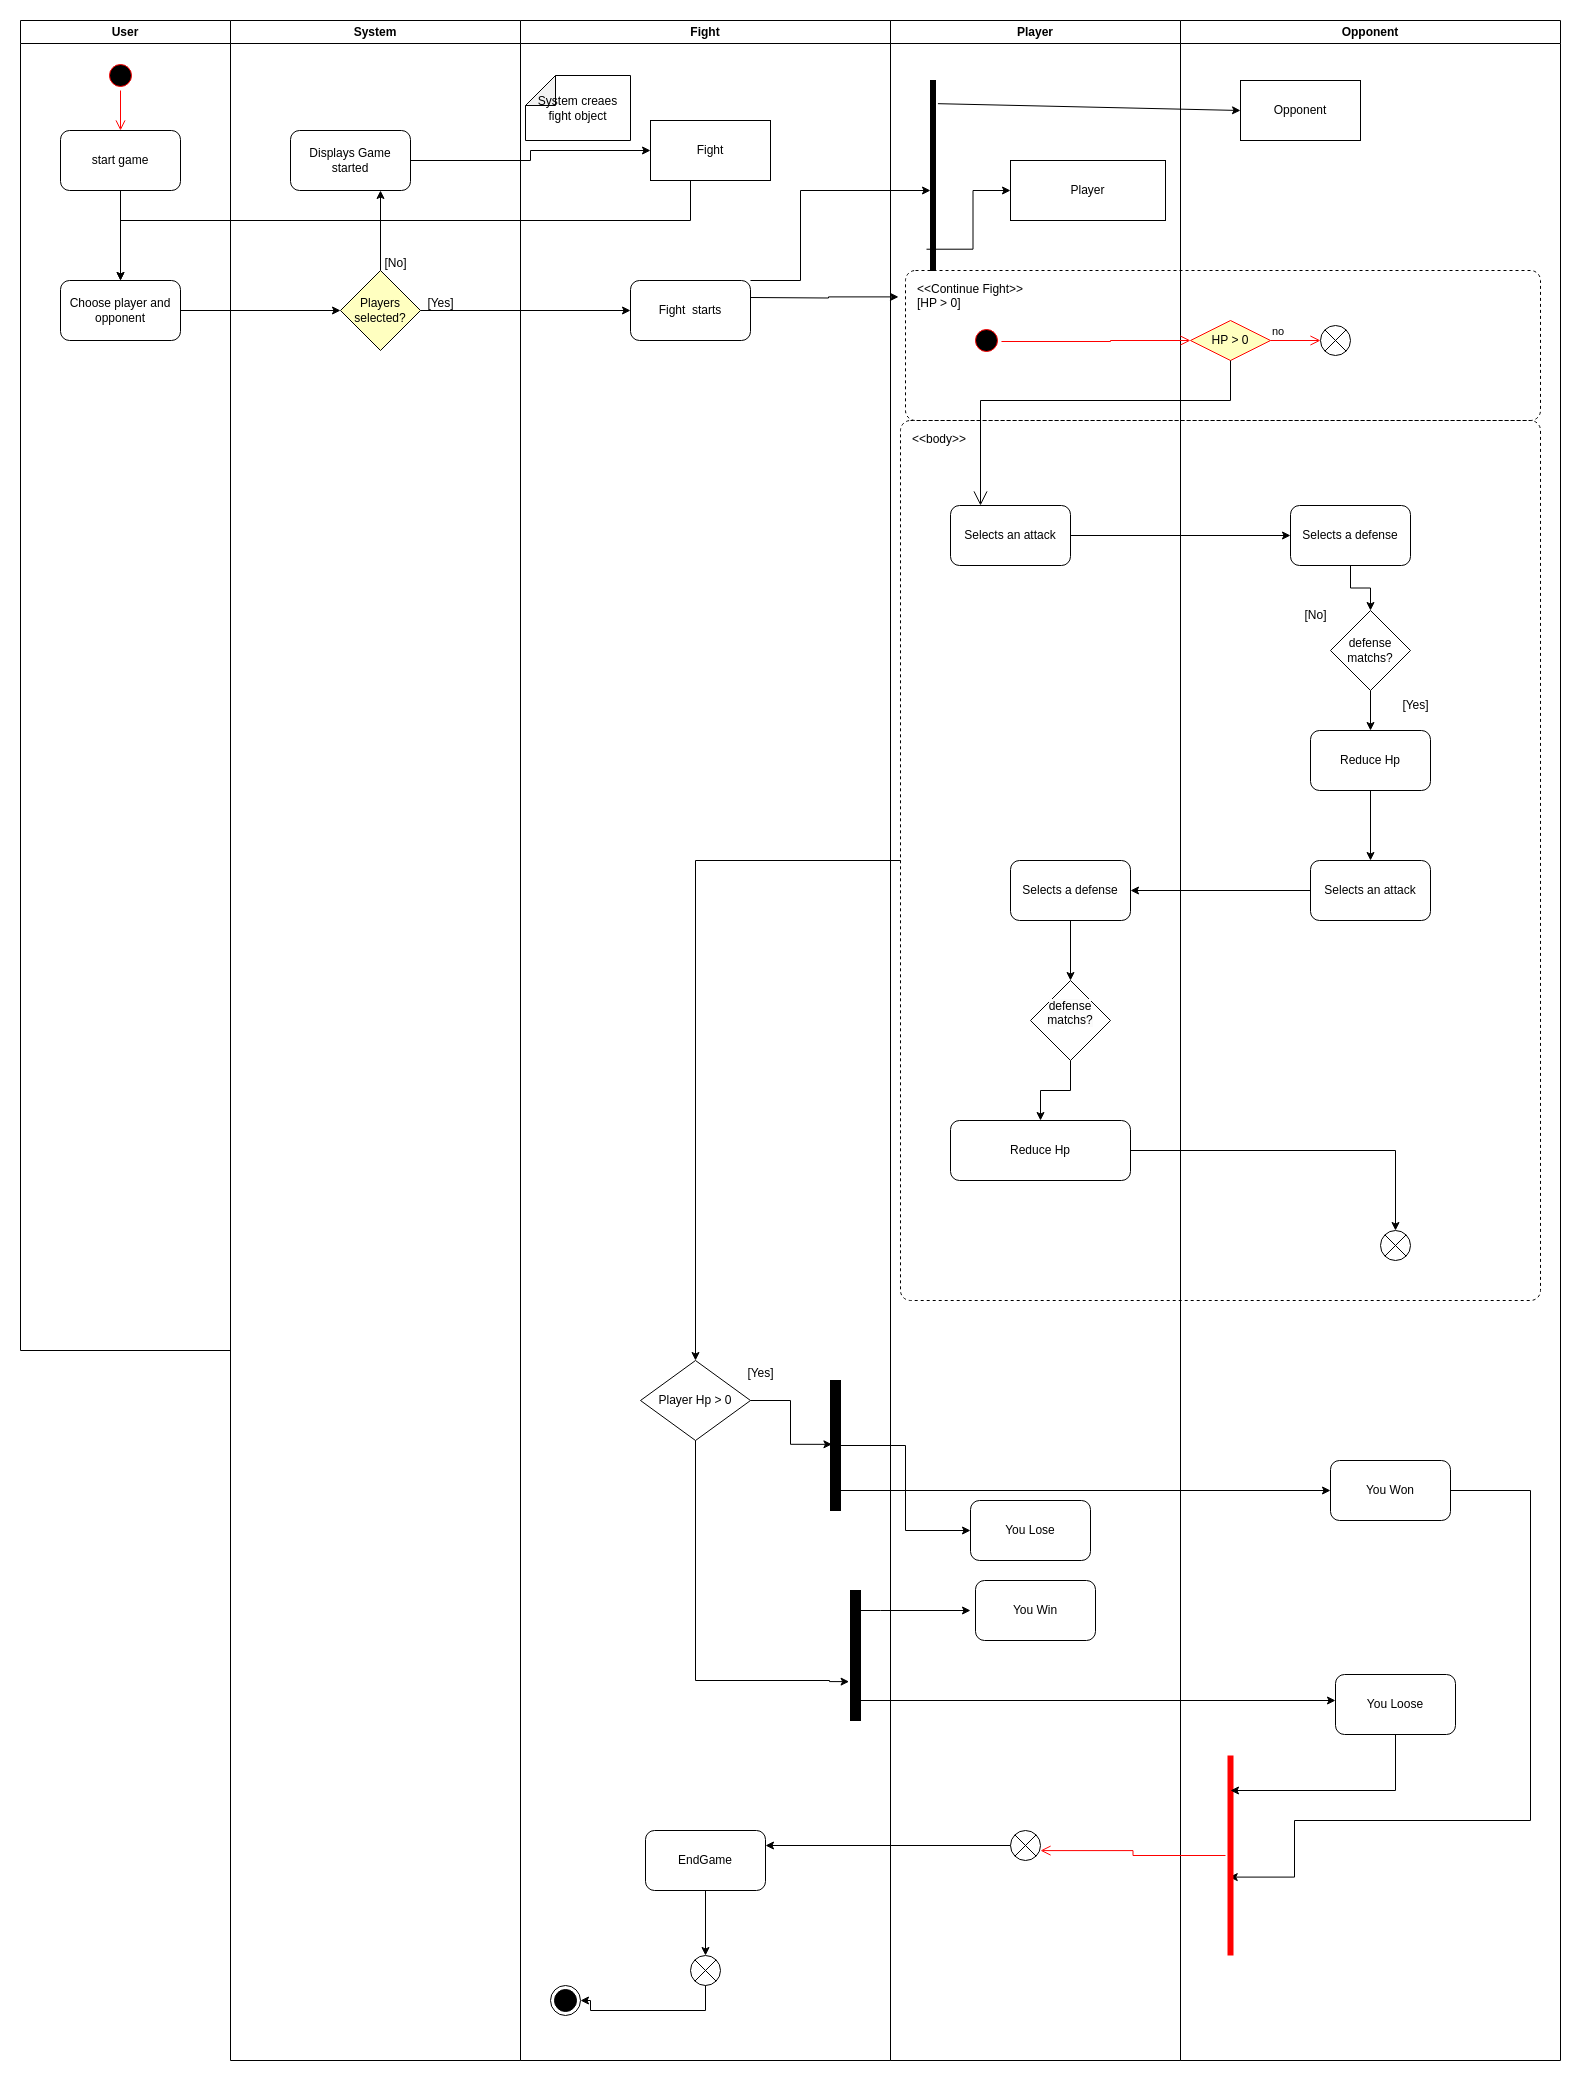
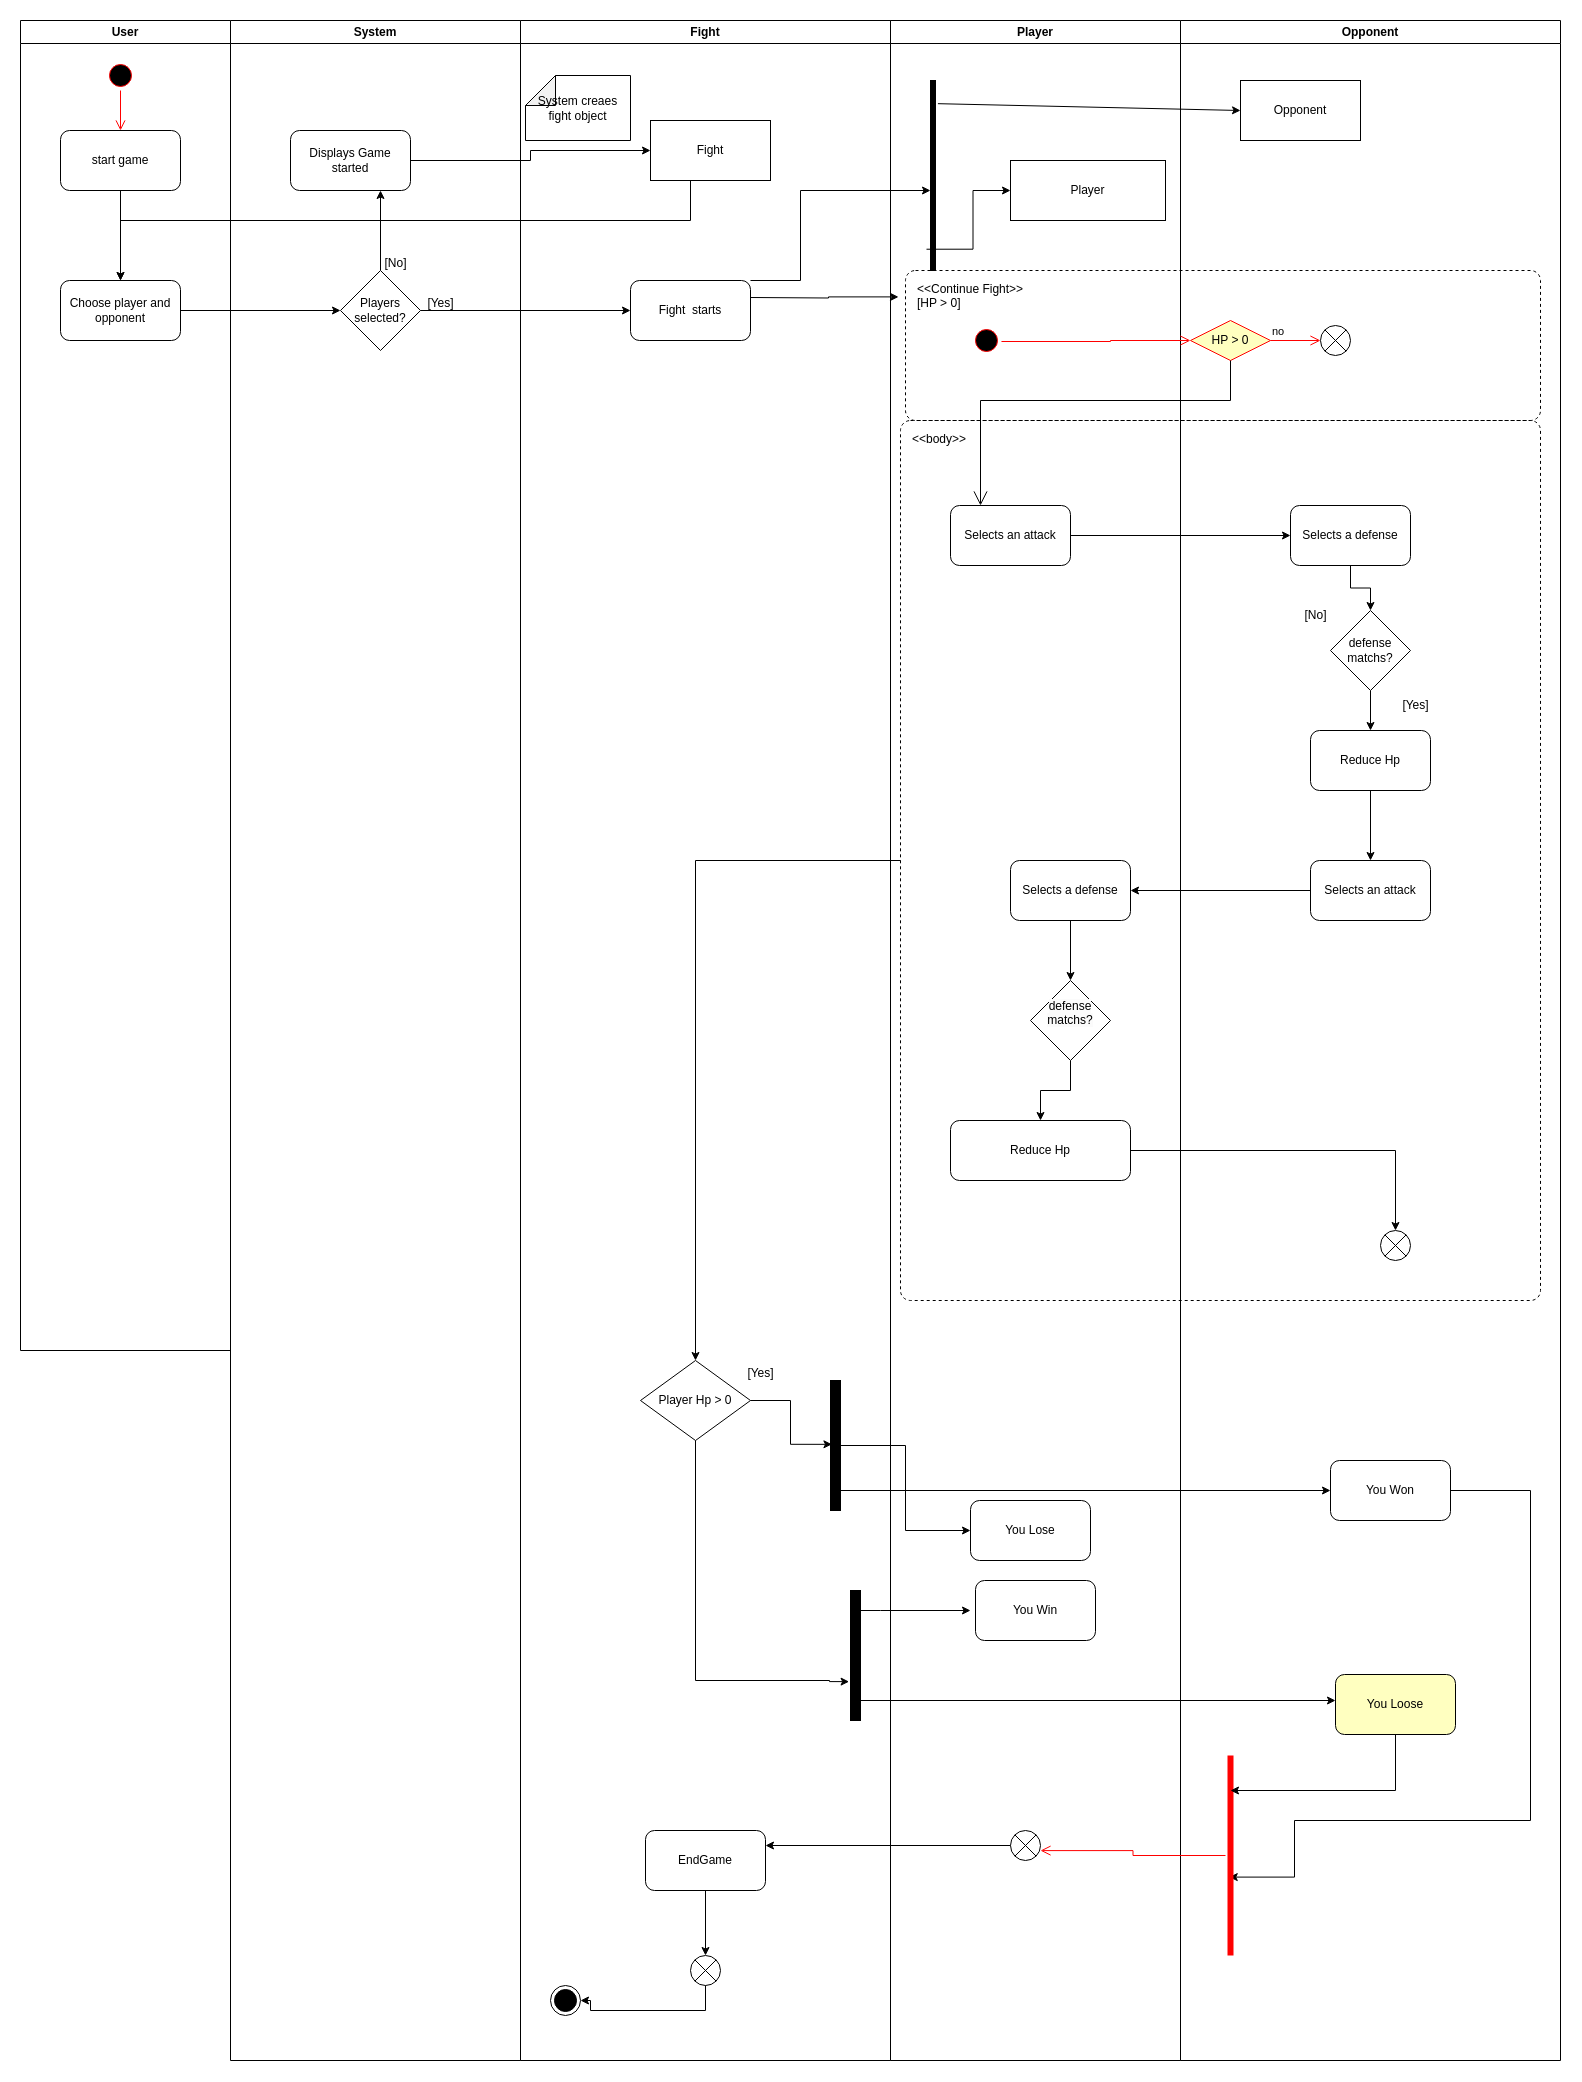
node "Players selected?": fillcolor #ffffc0 -> #ffffff
node "You Loose": fillcolor #ffffff -> #ffffc0
